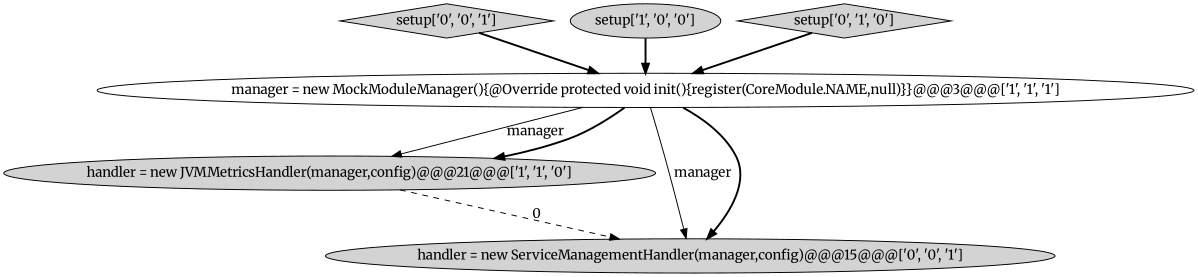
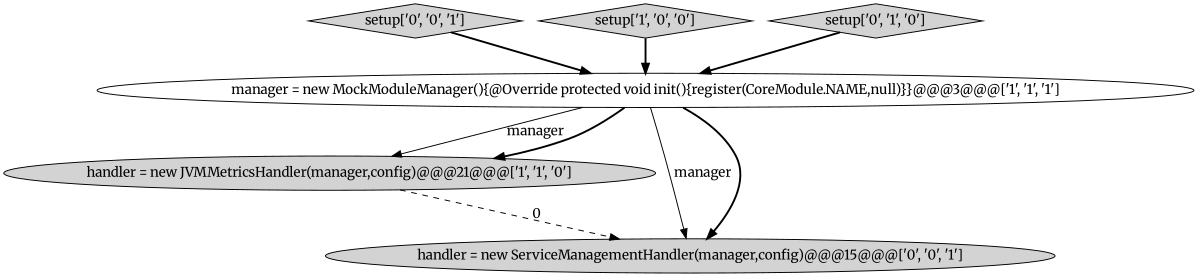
node "setup['1', '0', '0']": shape ellipse -> diamond
